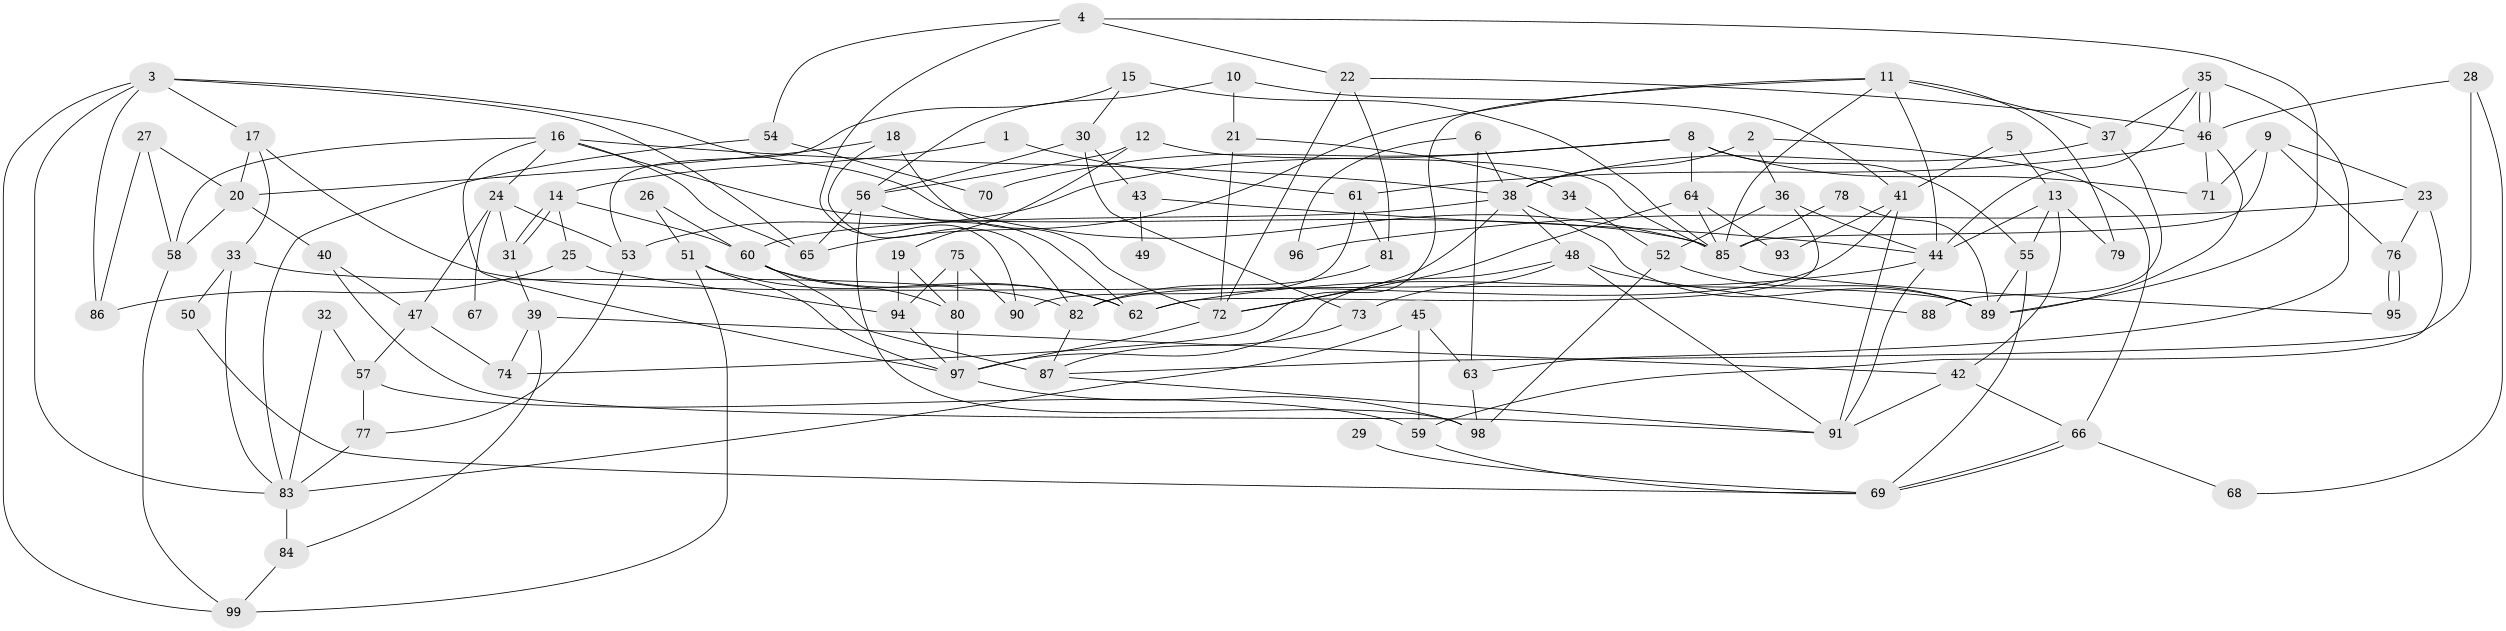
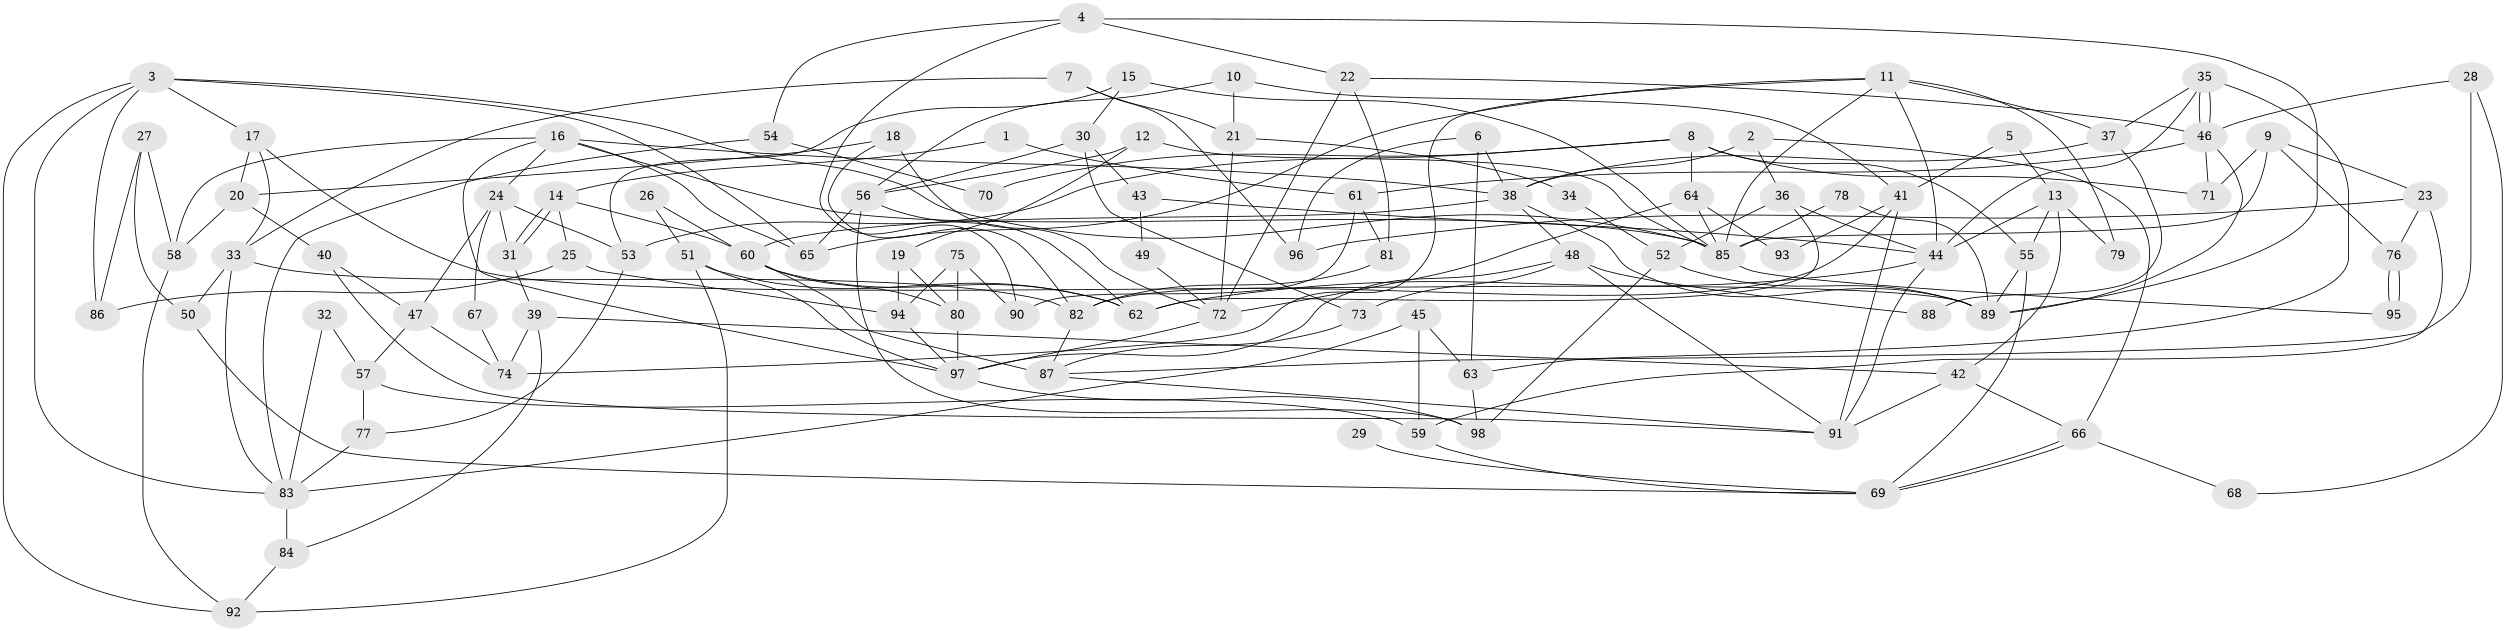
node "7": added
edge "27" -- "20": now "27" -- "50"
edge "38" -- "72": now "49" -- "72"
edge "67" -- "74": added
node "99": label "99" -> "92"
